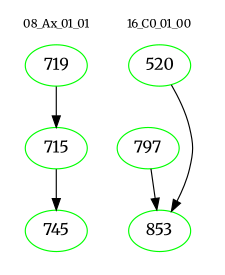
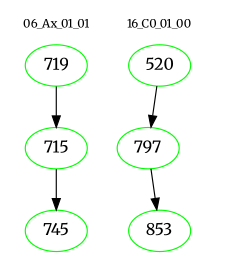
cluster "08_Ax_01_01": label "08_Ax_01_01" -> "06_Ax_01_01"
edge "520" -> "853": now "520" -> "797"
